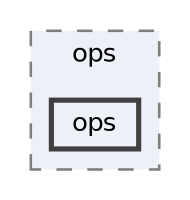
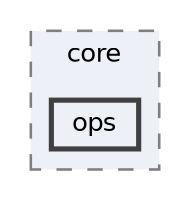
cluster "ops": label "ops" -> "core"
